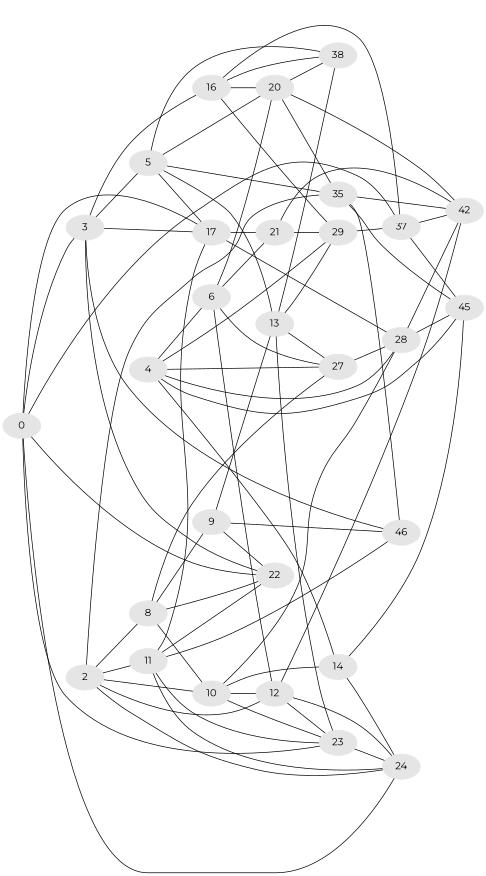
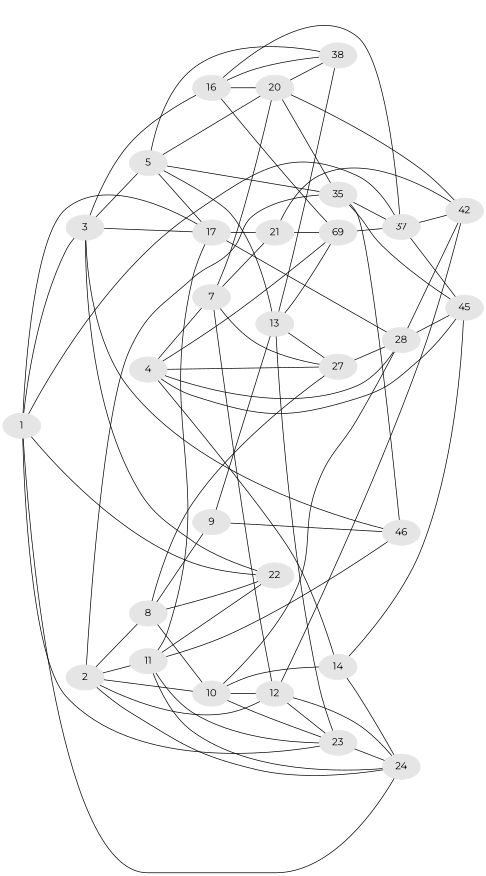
edge "35" -- "42": now "35" -- "37"
node "29": label "29" -> "69"
node "6": label "6" -> "7"
node "0": label "0" -> "1"
edge "9" -- "22": removed
